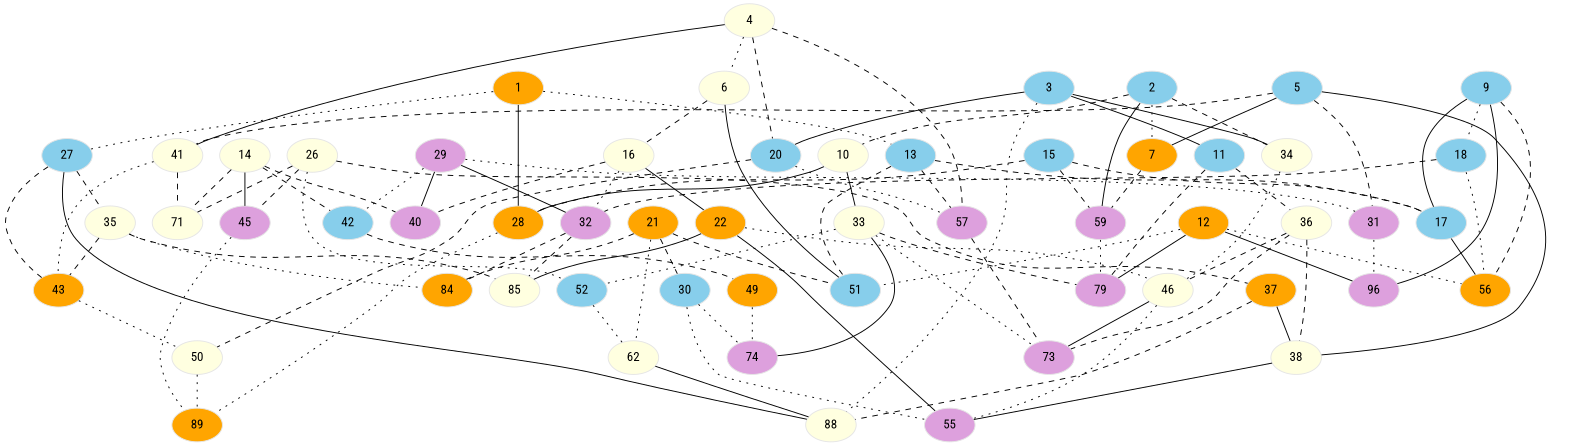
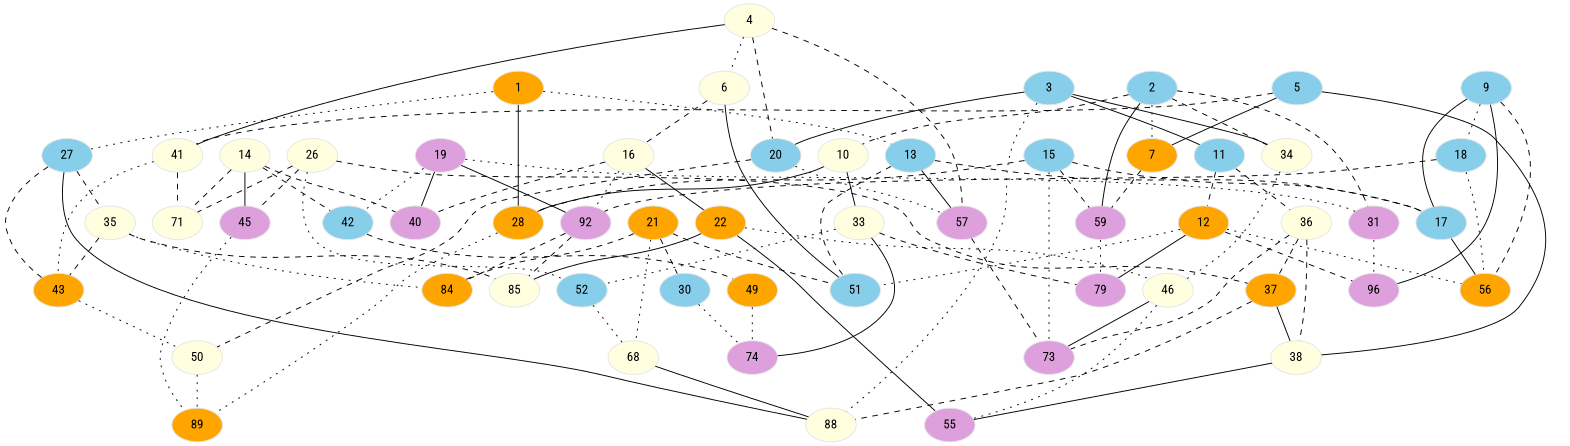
edge "5" -- "31": now "2" -- "31"
node "29": label "29" -> "19"
edge "13" -- "57": style dashed -> solid
edge "11" -- "79": now "11" -- "12"
node "32": label "32" -> "92"
edge "36" -- "46": now "36" -- "37"
edge "12" -- "96": style solid -> dashed
edge "33" -- "73": now "15" -- "73"
node "62": label "62" -> "68"
edge "30" -- "55": removed
